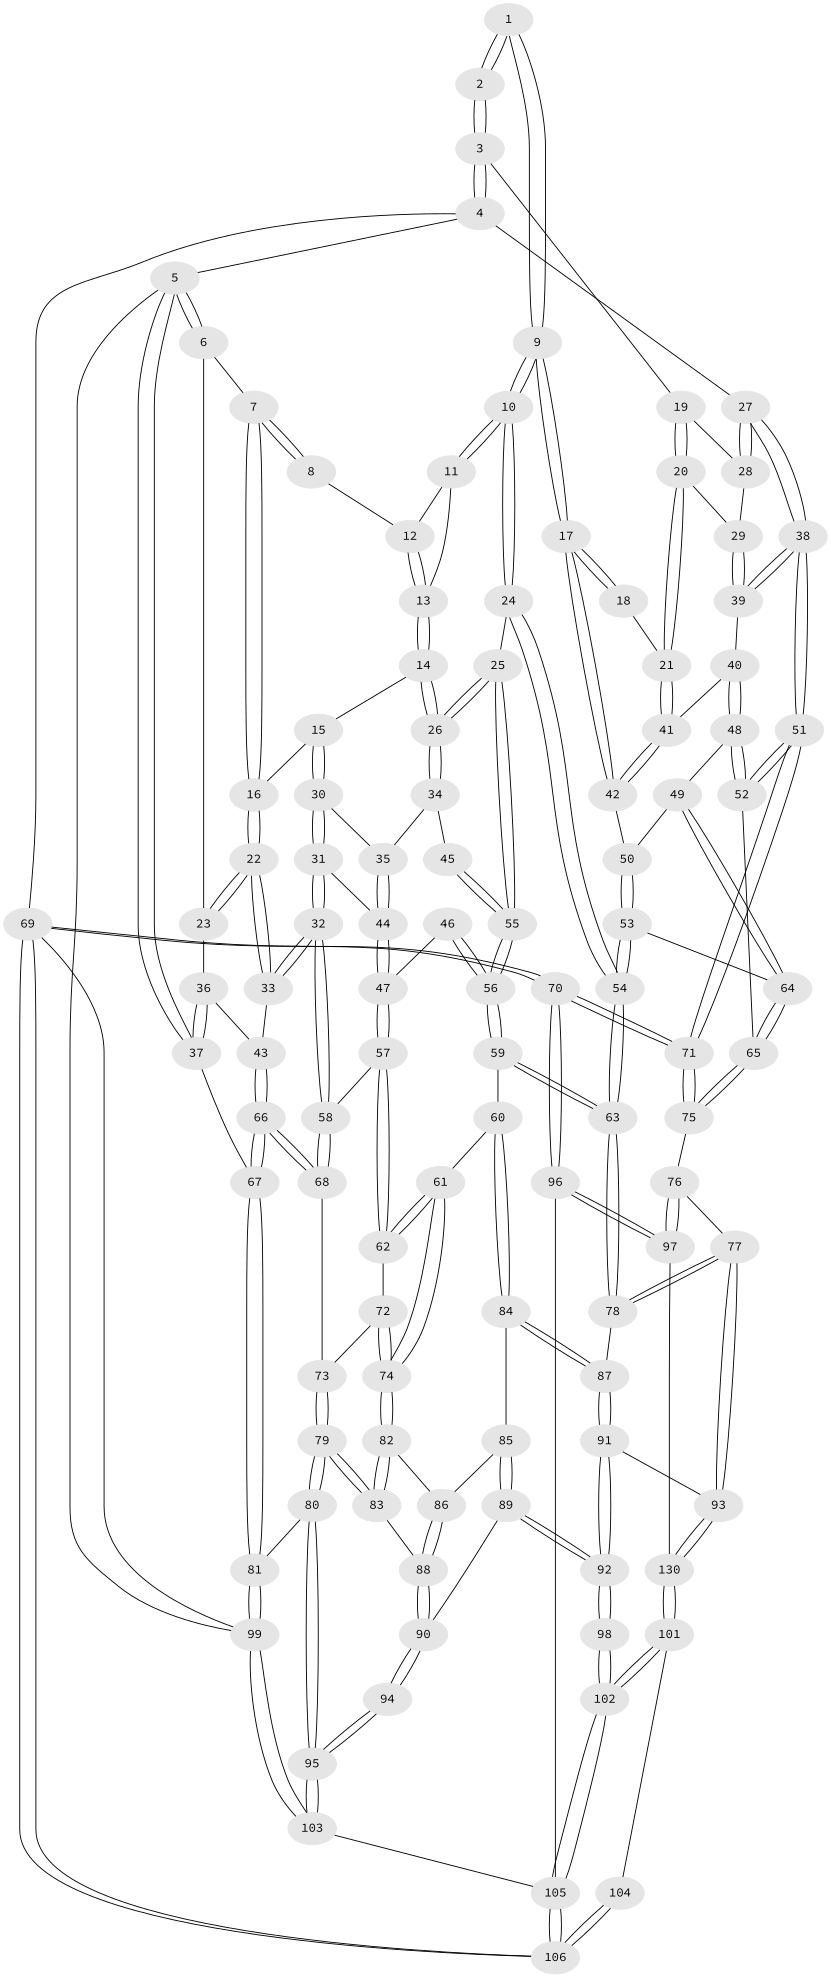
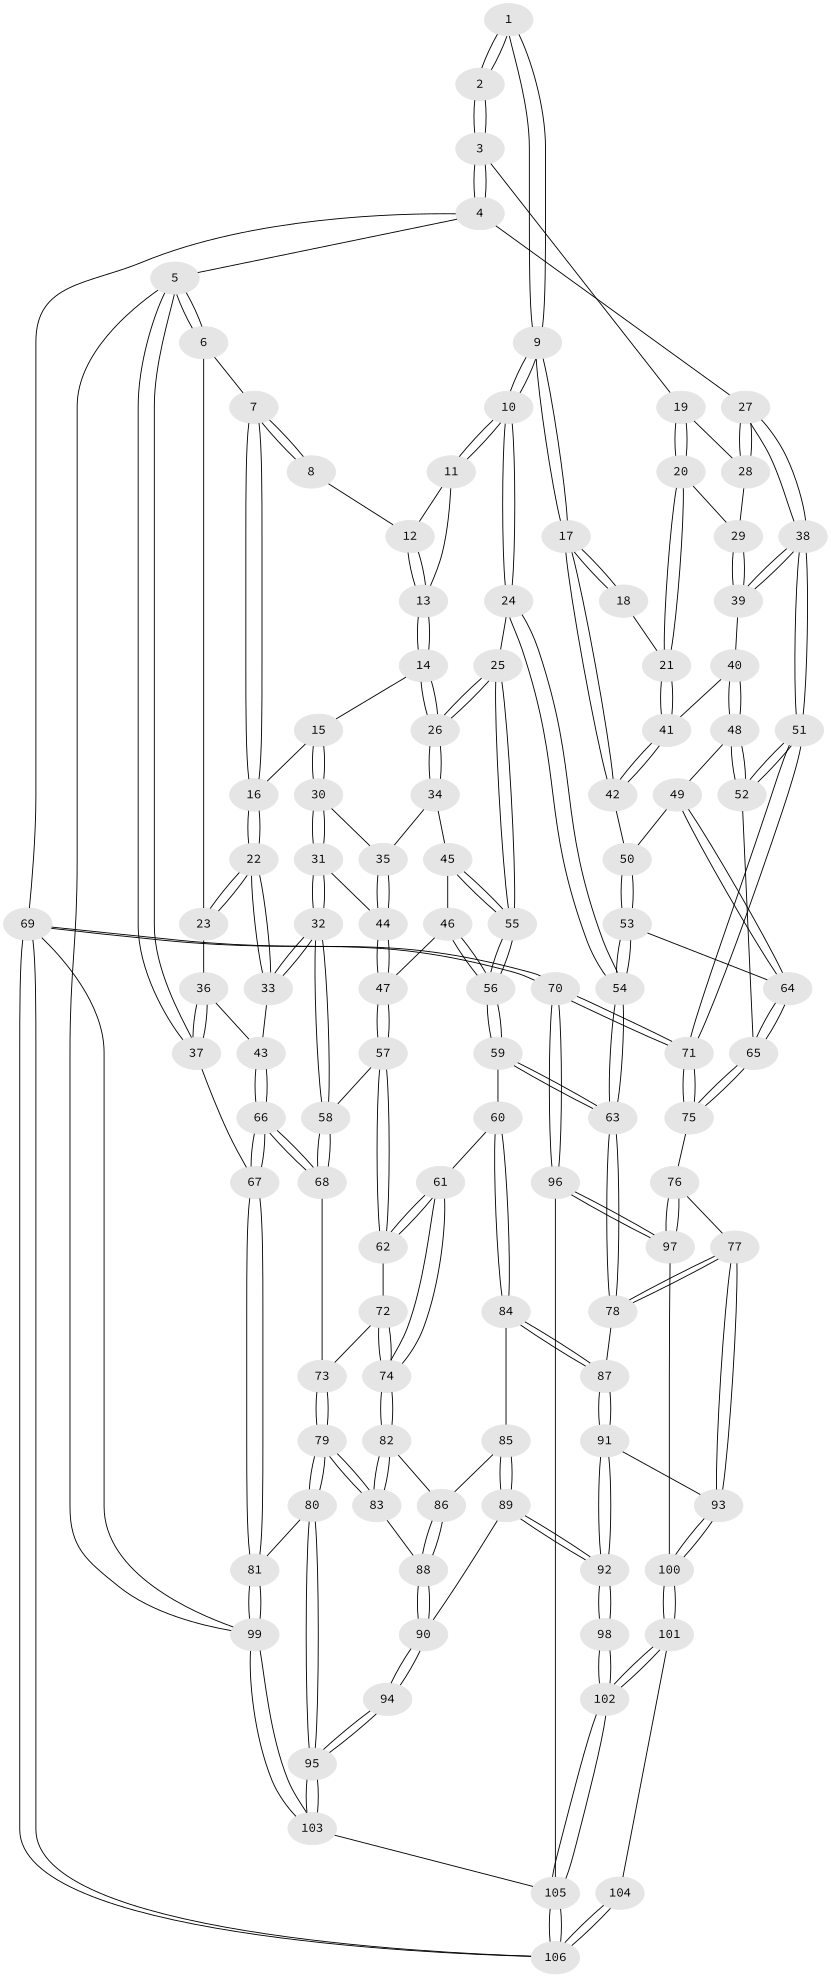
edge "45" -- "46": added
node "130": label "130" -> "100"
